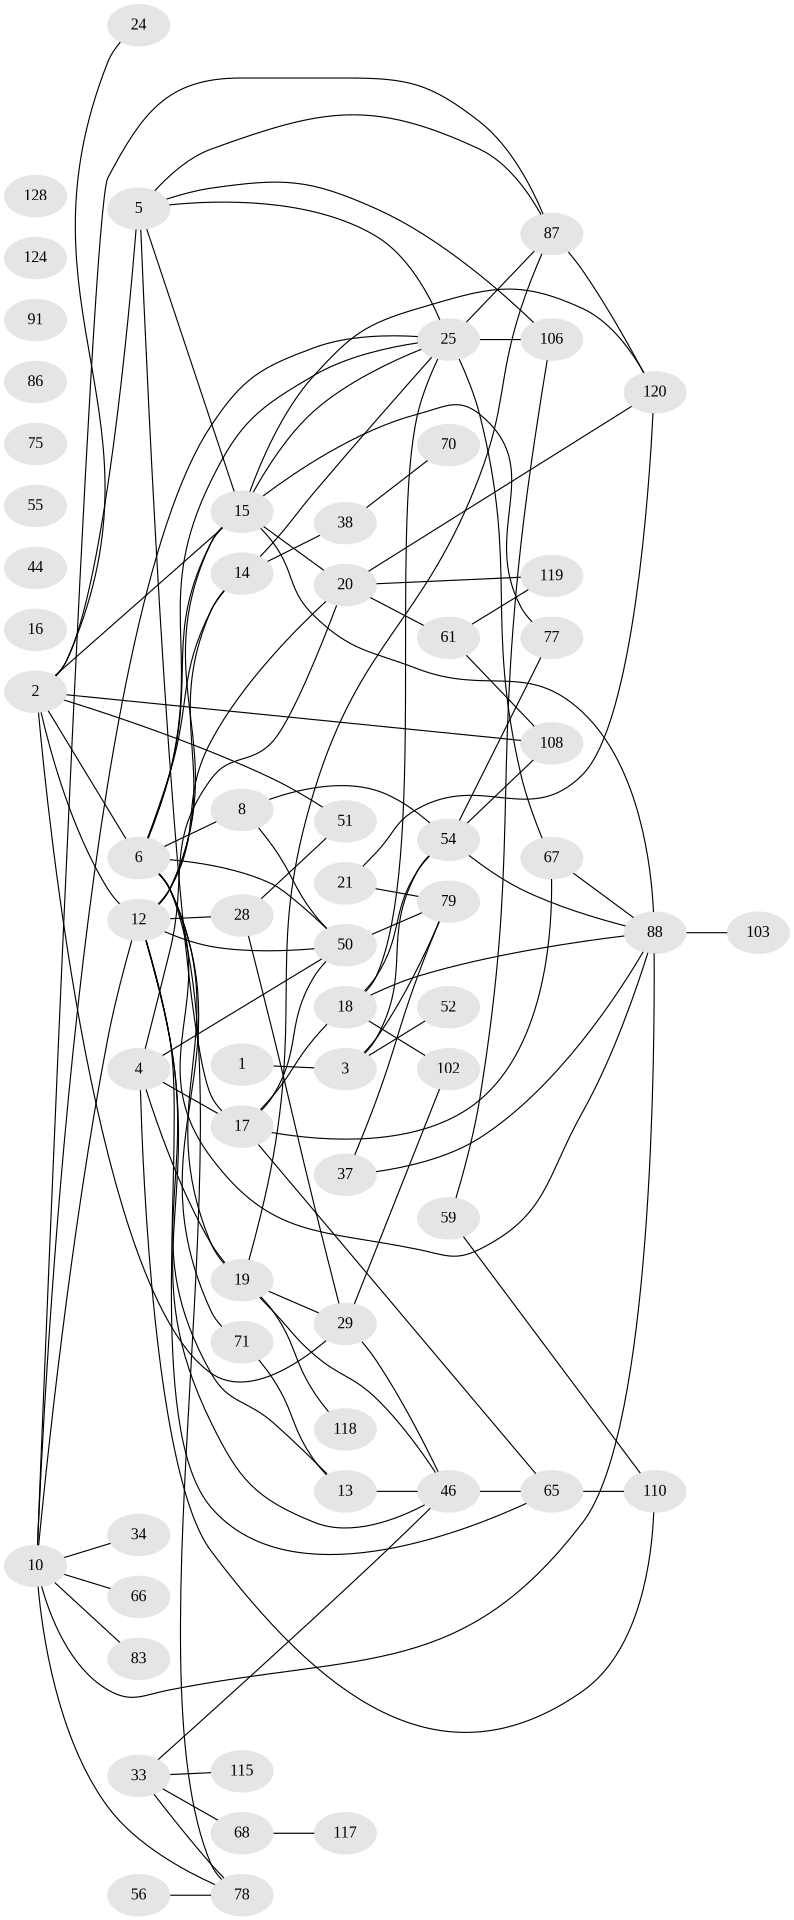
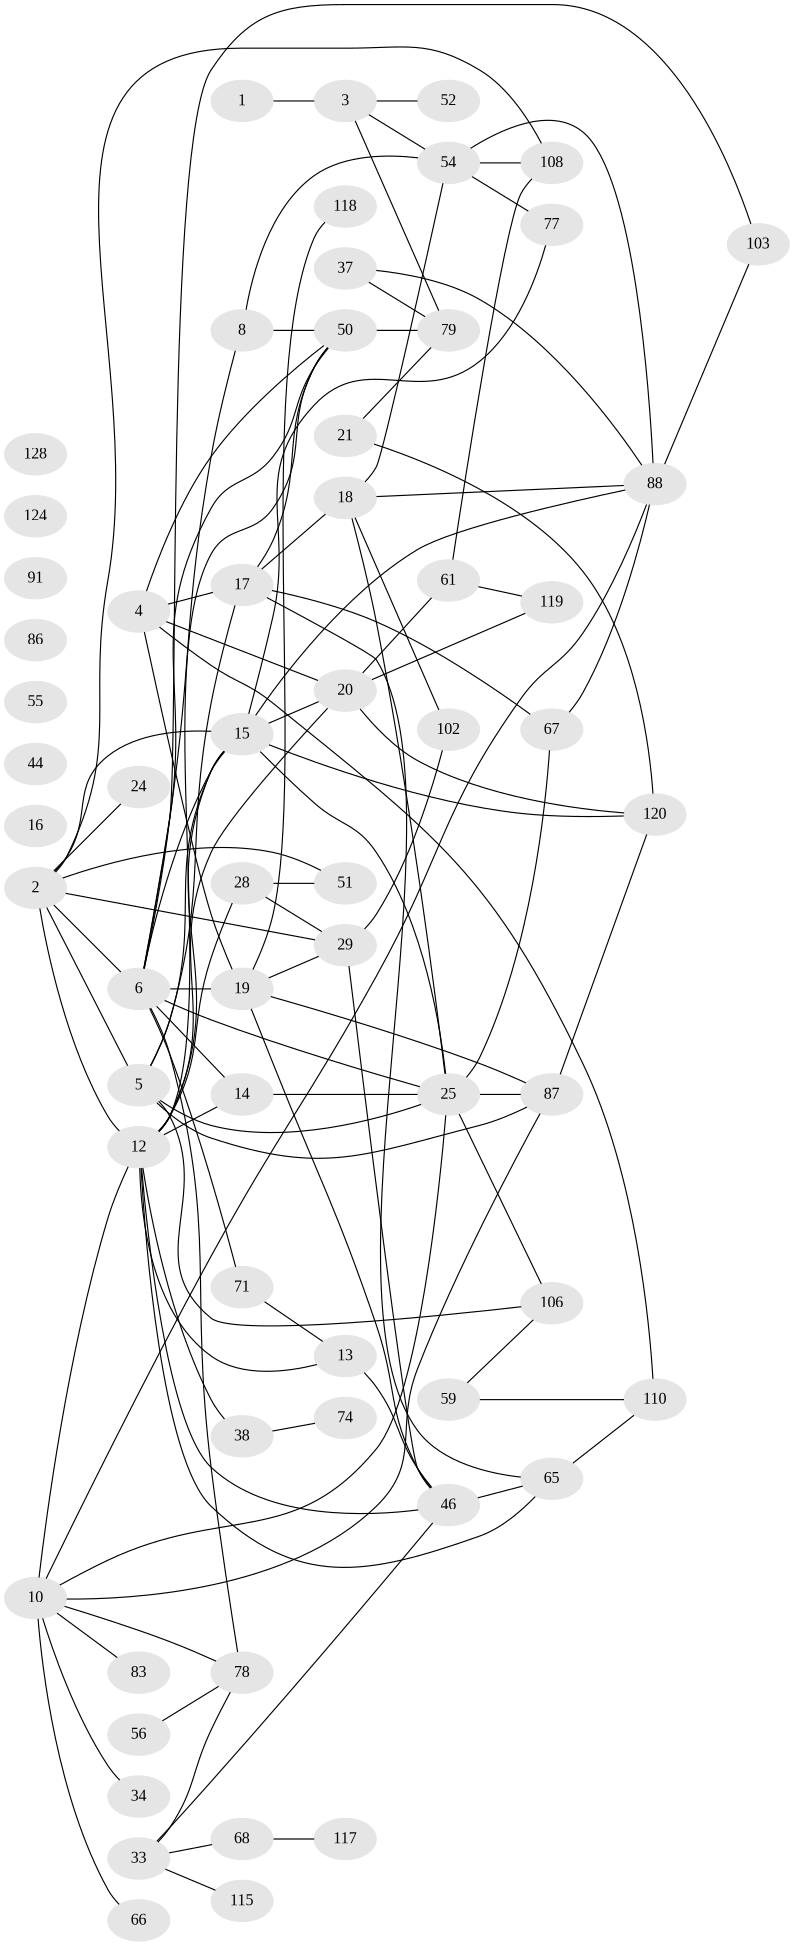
node "75": removed
node "70": label "70" -> "74"
edge "38" -- "14": now "38" -- "12"
edge "6" -- "88": now "6" -- "103"
